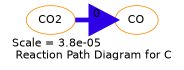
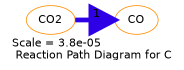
edge "CO2" -> "CO": label " 0" -> " 1"
